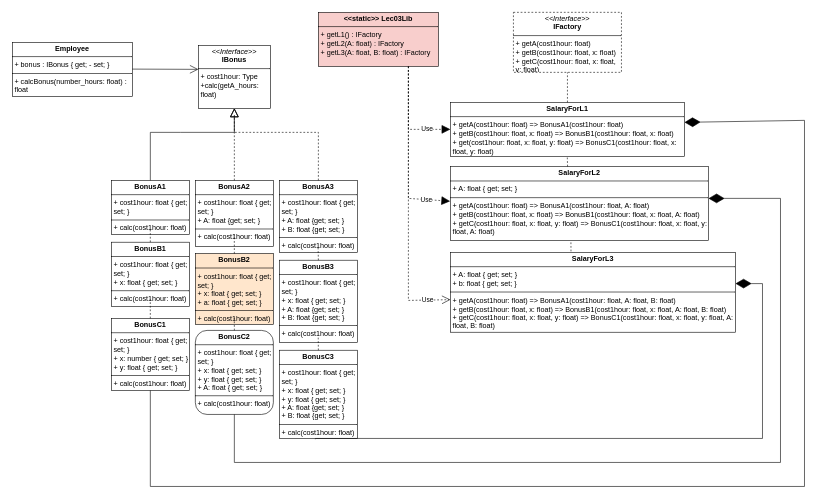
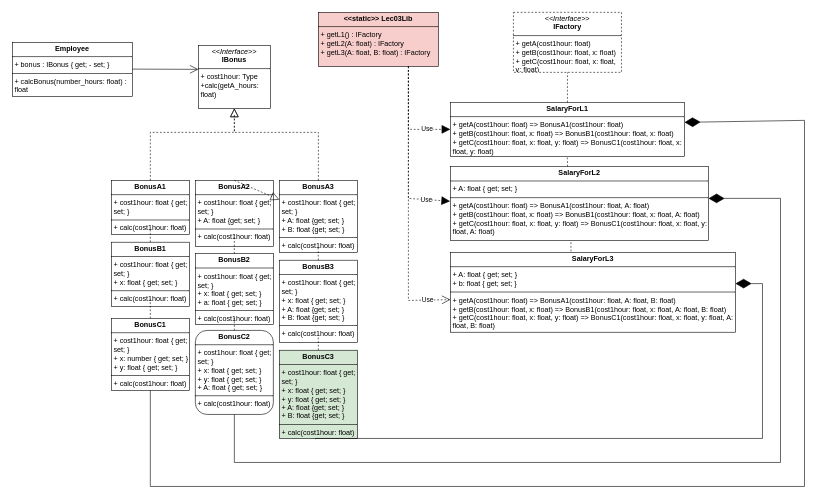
node "SalaryForL1 + getA(cost1hour: float) => BonusA1(cost1hour: float) + getB(cost1hour: float, x: float) => BonusB1(cost1hour: float, x: float) + get(cost1hour: float, x: float, y: float) => BonusC1(cost1hour: float, x: float, y: float)": label "SalaryForL1 + getA(cost1hour: float) => BonusA1(cost1hour: float) + getB(cost1hour: float, x: float) => BonusB1(cost1hour: float, x: float) + get(cost1hour: float, x: float, y: float) => BonusC1(cost1hour: float, x: float, y: float)" -> "SalaryForL1 + getA(cost1hour: float) => BonusA1(cost1hour: float) + getB(cost1hour: float, x: float) => BonusB1(cost1hour: float, x: float) + getC(cost1hour: float, x: float, y: float) => BonusC1(cost1hour: float, x: float, y: float)"
edge "BonusA1 + cost1hour: float { get; set; } + calc(cost1hour: float)" -> "<<Interface>> IBonus + cost1hour: Type +calc(getA_hours: float)": style solid -> dashed
edge "BonusA2 + cost1hour: float { get; set; } + A: float {get; set; } + calc(cost1hour: float)" -> "<<Interface>> IBonus + cost1hour: Type +calc(getA_hours: float)": now "BonusA2 + cost1hour: float { get; set; } + A: float {get; set; } + calc(cost1hour: float)" -> "BonusA3 + cost1hour: float { get; set; } + A: float {get; set; } + B: float {get; set; } + calc(cost1hour: float)"
node "BonusB2 + cost1hour: float { get; set; } + x: float { get; set; } + a: float { get; set; } + calc(cost1hour: float)": fillcolor #ffe6cc -> #ffffff
node "BonusC3 + cost1hour: float { get; set; } + x: float { get; set; } + y: float { get; set; } + A: float {get; set; } + B: float {get; set; } + calc(cost1hour: float)": fillcolor #ffffff -> #d5e8d4
